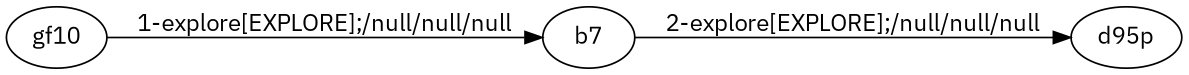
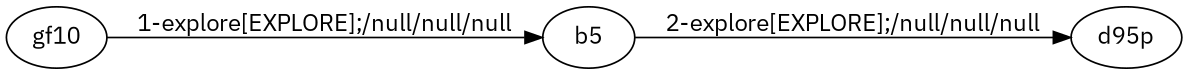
node "b7": label "b7" -> "b5"
